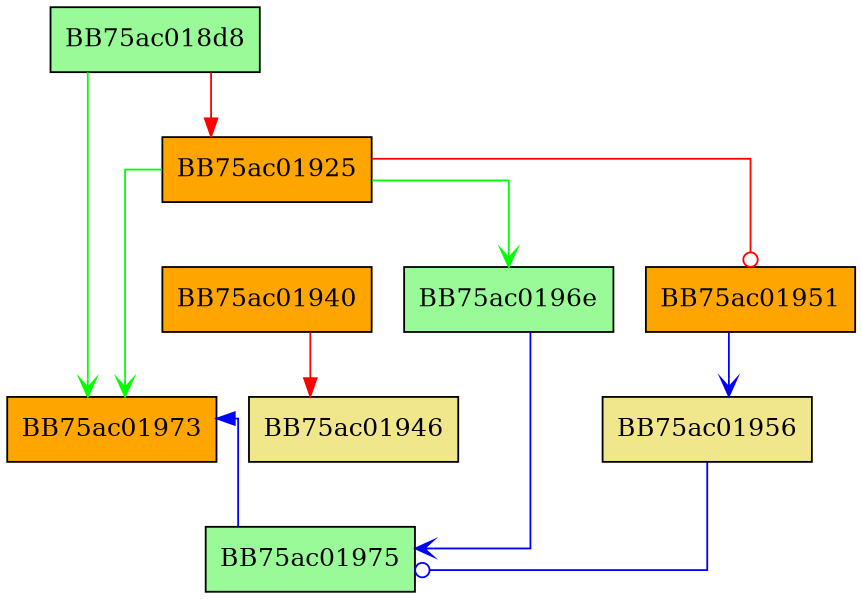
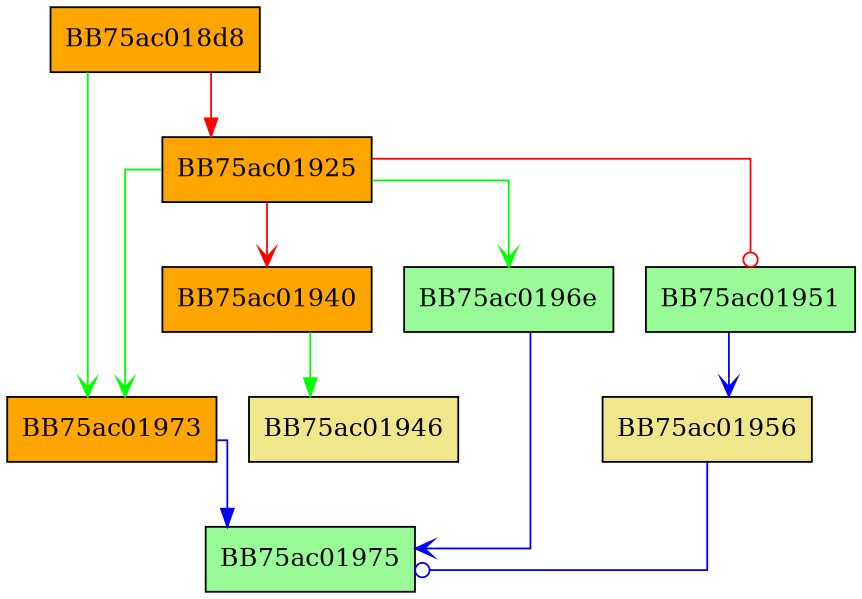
node "BB75ac018d8": fillcolor palegreen -> orange
edge "BB75ac01925" -> "BB75ac01940": added
node "BB75ac01951": fillcolor orange -> palegreen
edge "BB75ac01940" -> "BB75ac01946": color red -> green
edge "BB75ac01975" -> "BB75ac01973": reversed
